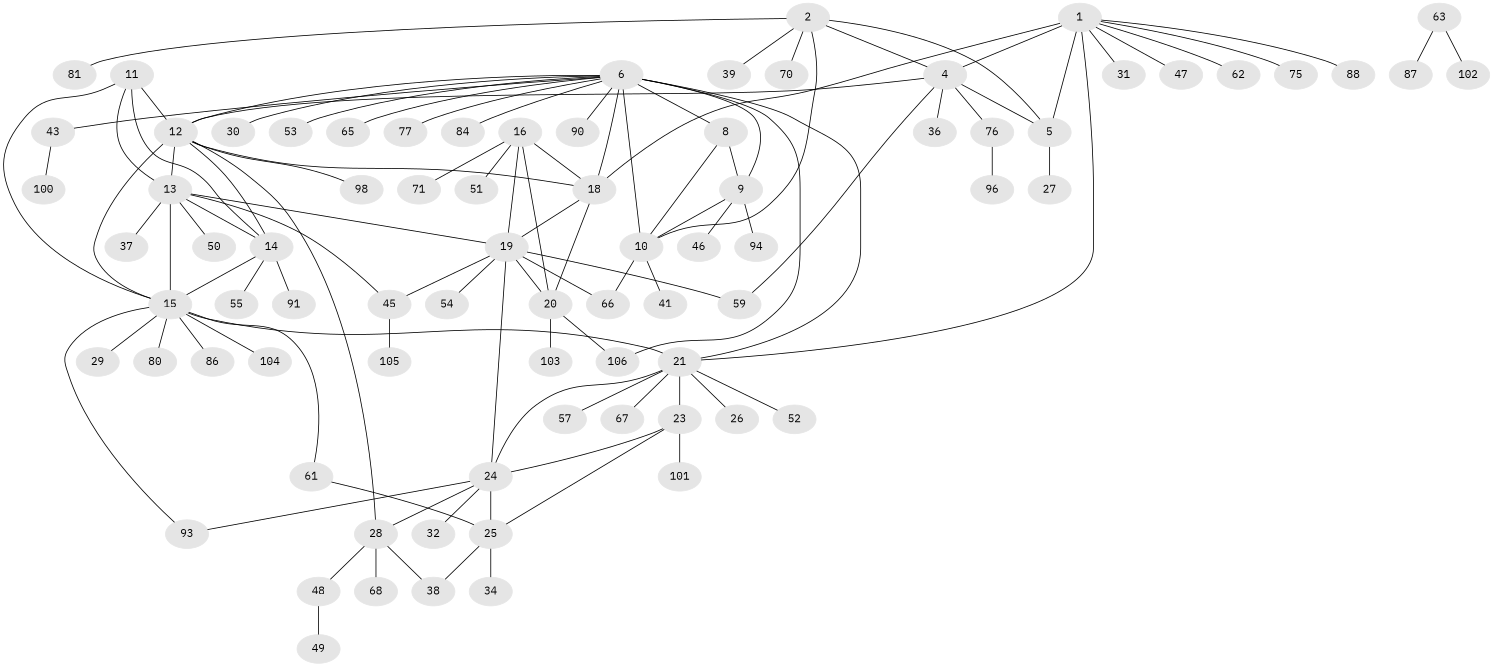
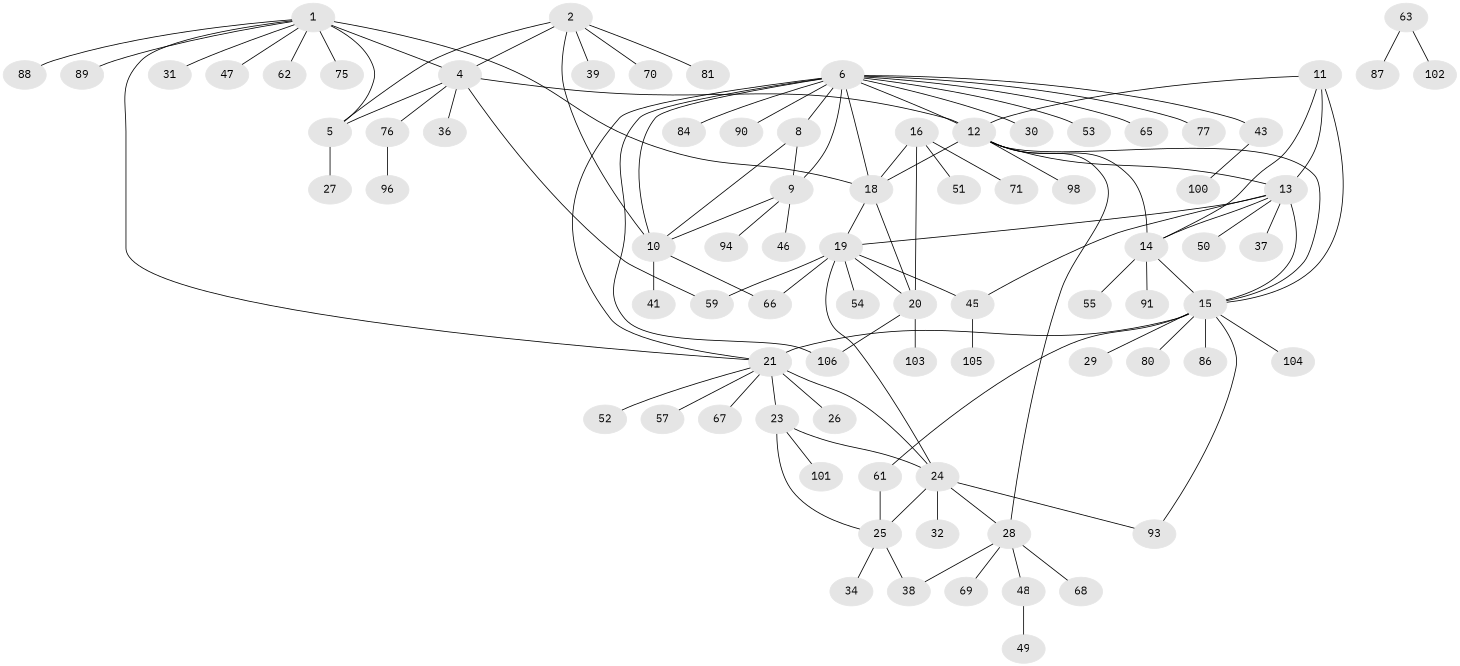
node "89": added
edge "16" -- "19": removed
node "69": added
